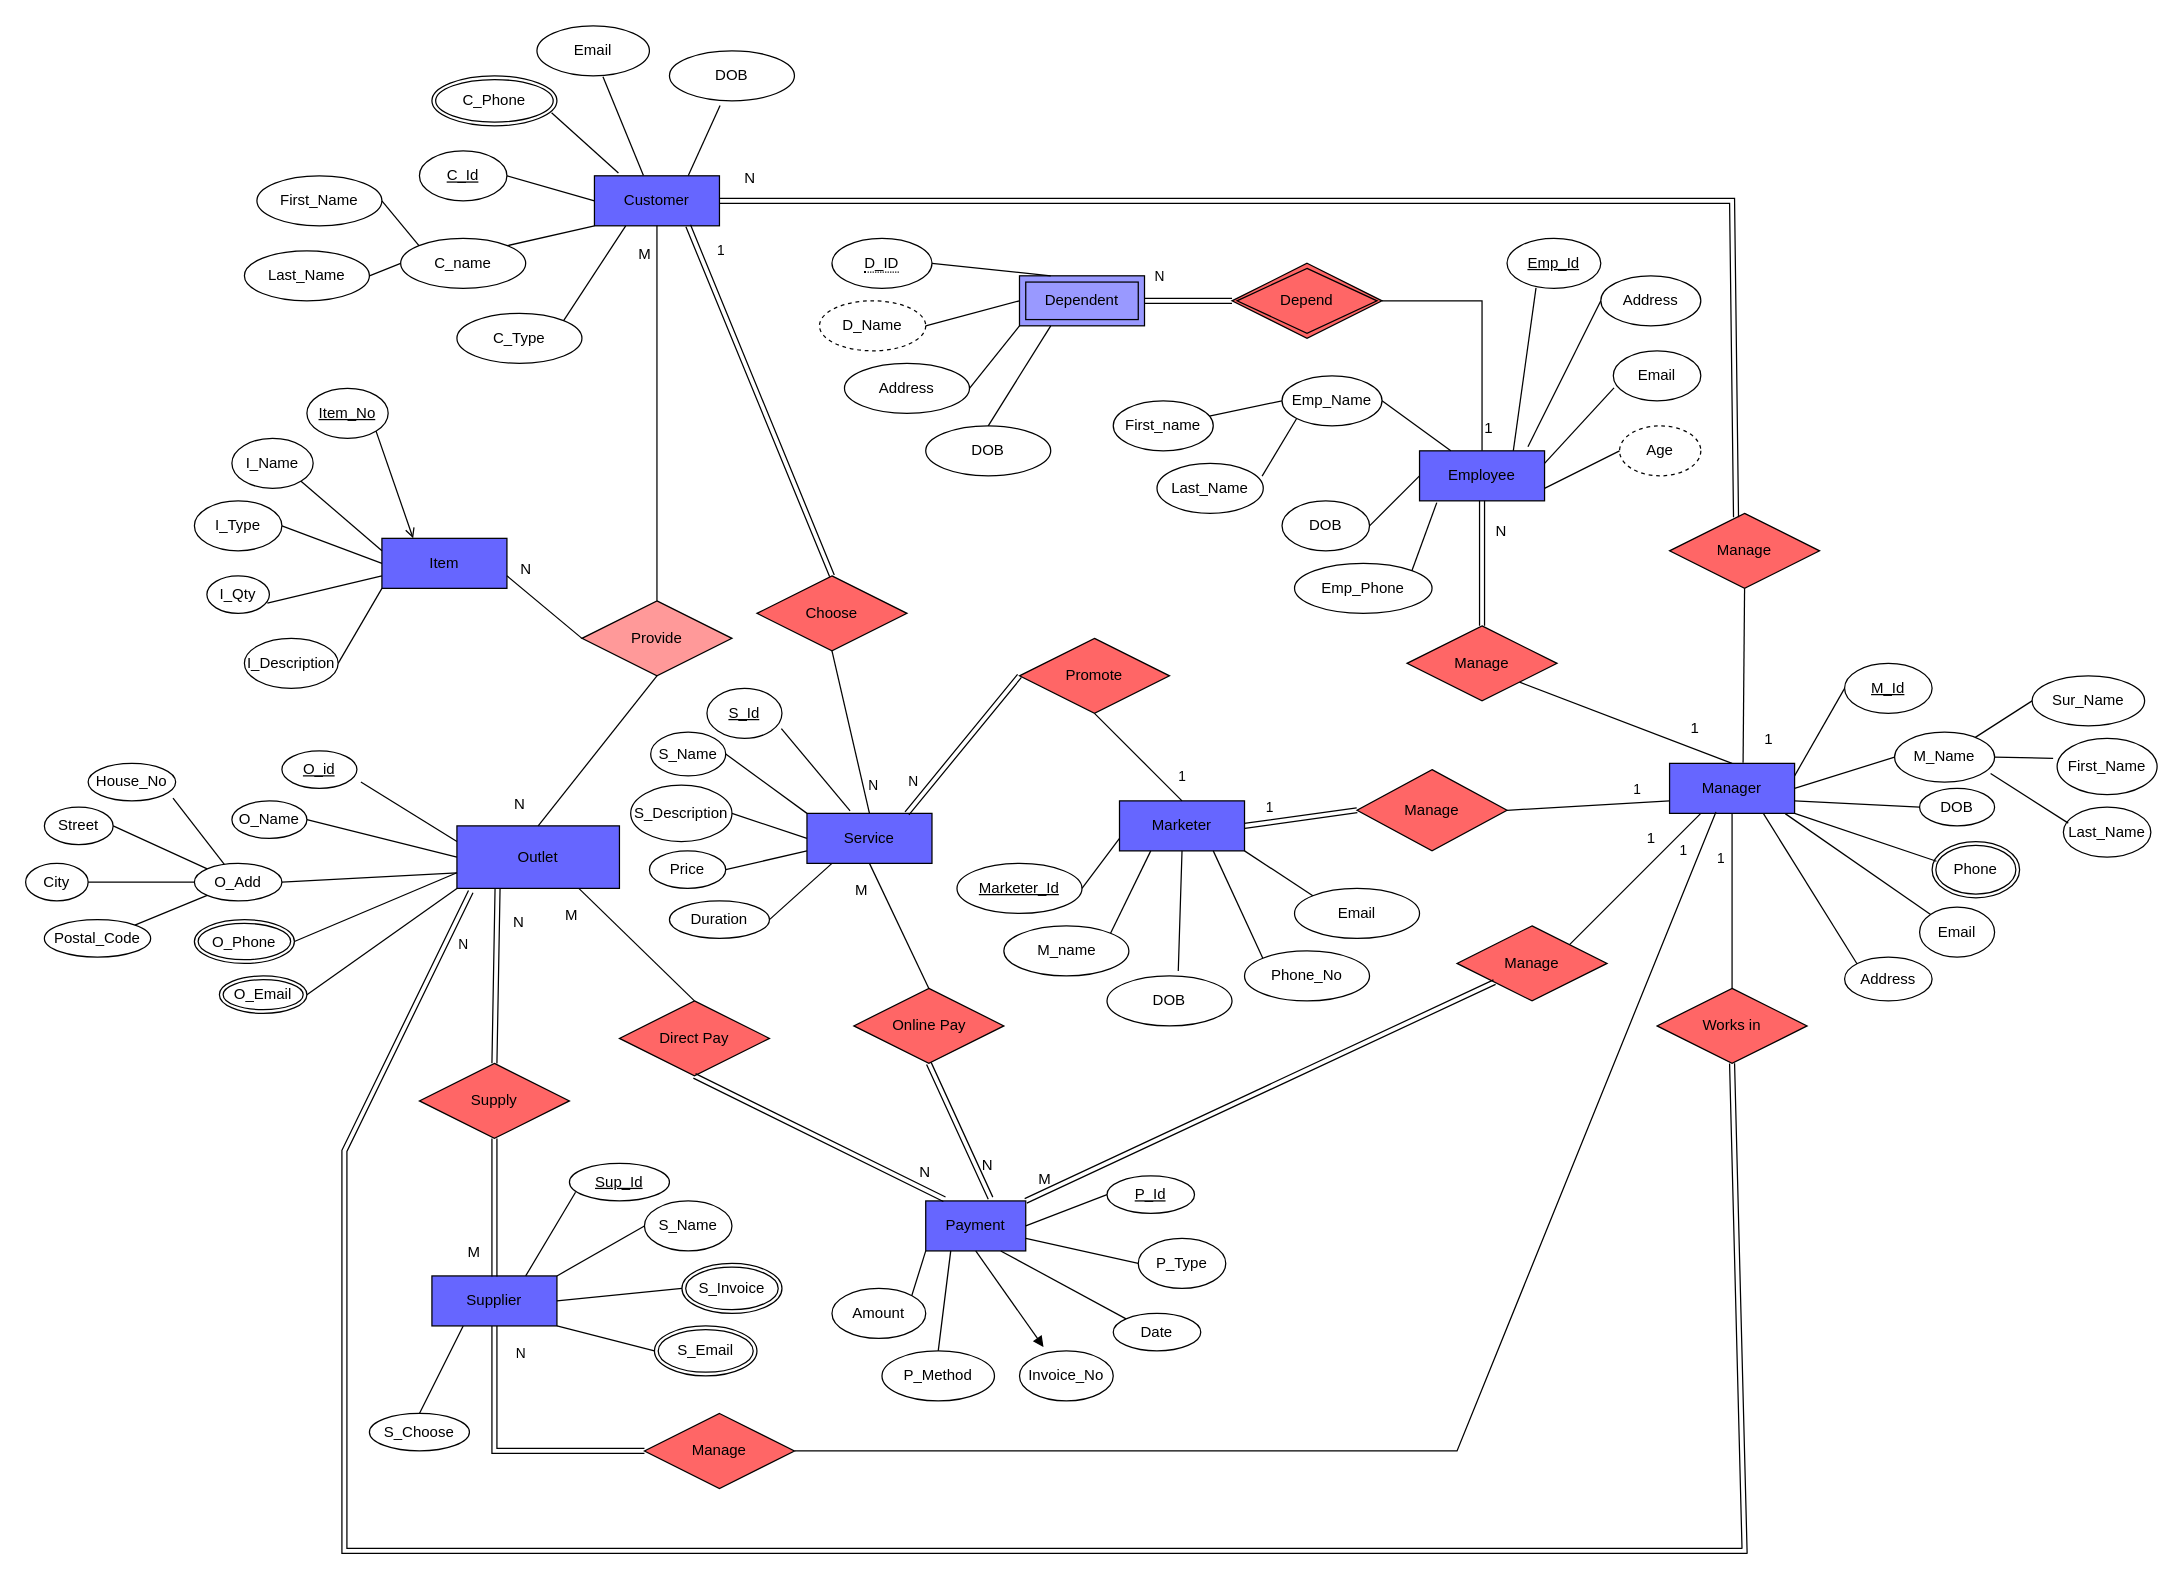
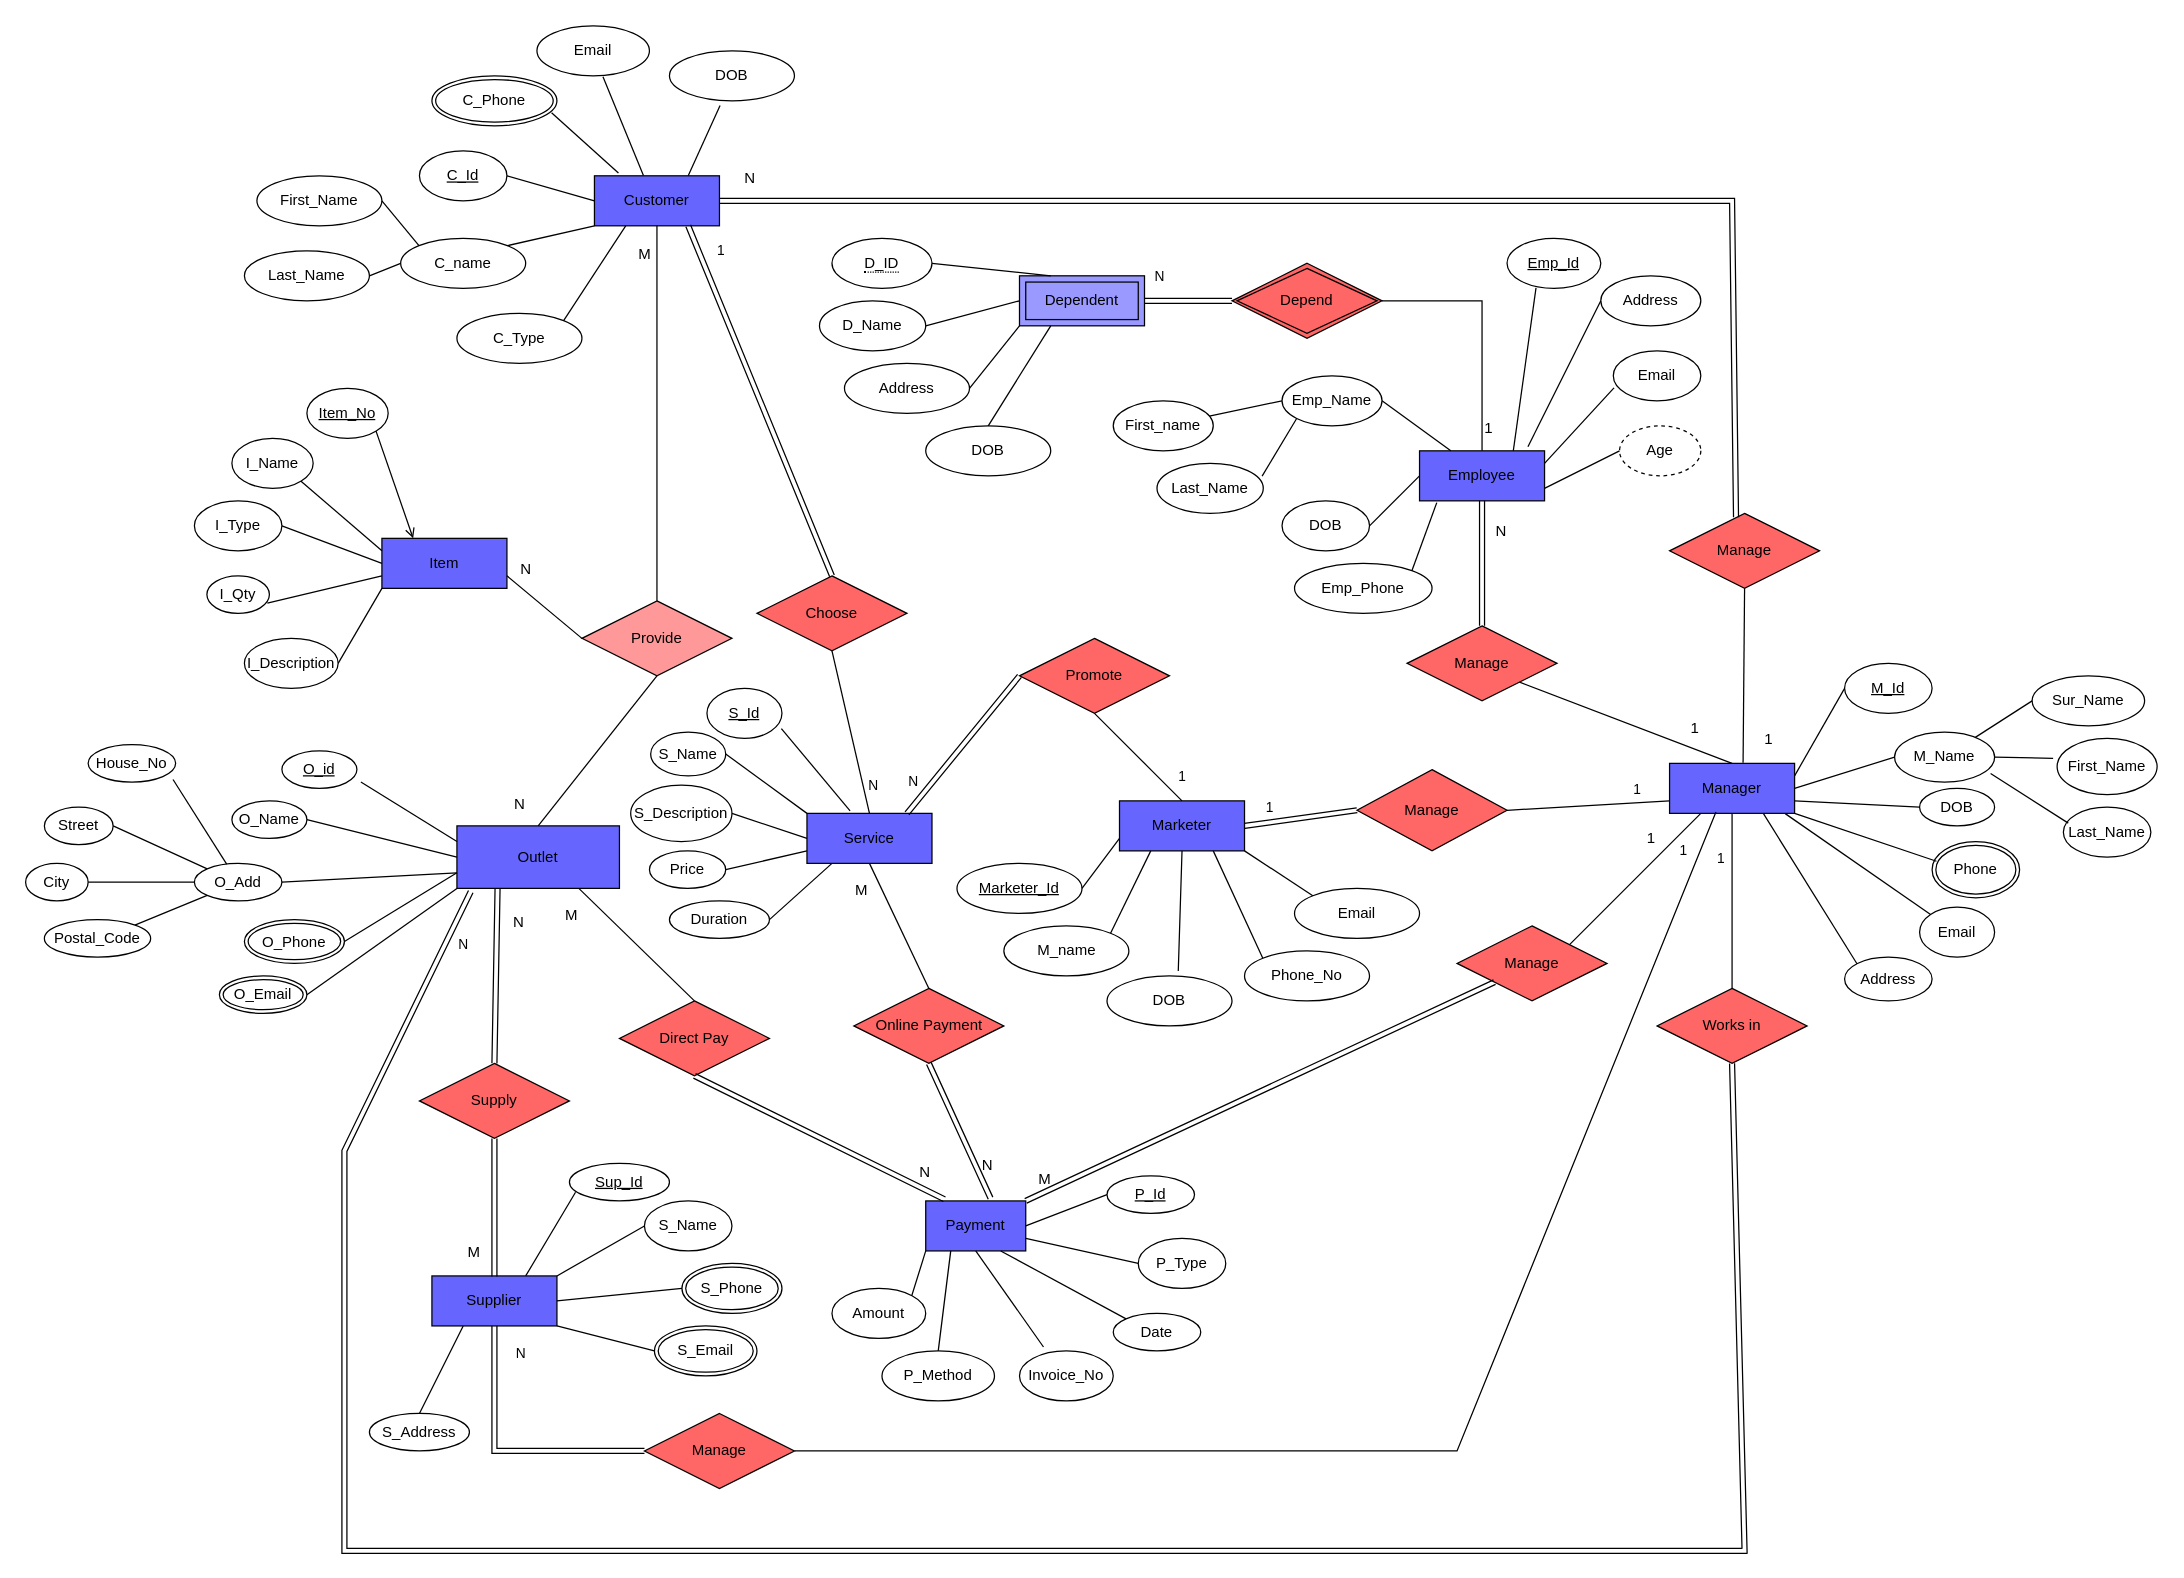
node "D_Name": style dashed -> solid
node "House_No": moved (132, 782) -> (132, 763)
node "O_Phone": moved (244, 941) -> (294, 941)
node "Online Pay": label "Online Pay" -> "Online Payment"
node "S_Invoice": label "S_Invoice" -> "S_Phone"
edge "Payment" -> "Invoice_No": arrowhead block -> none
node "S_Choose": label "S_Choose" -> "S_Address"
